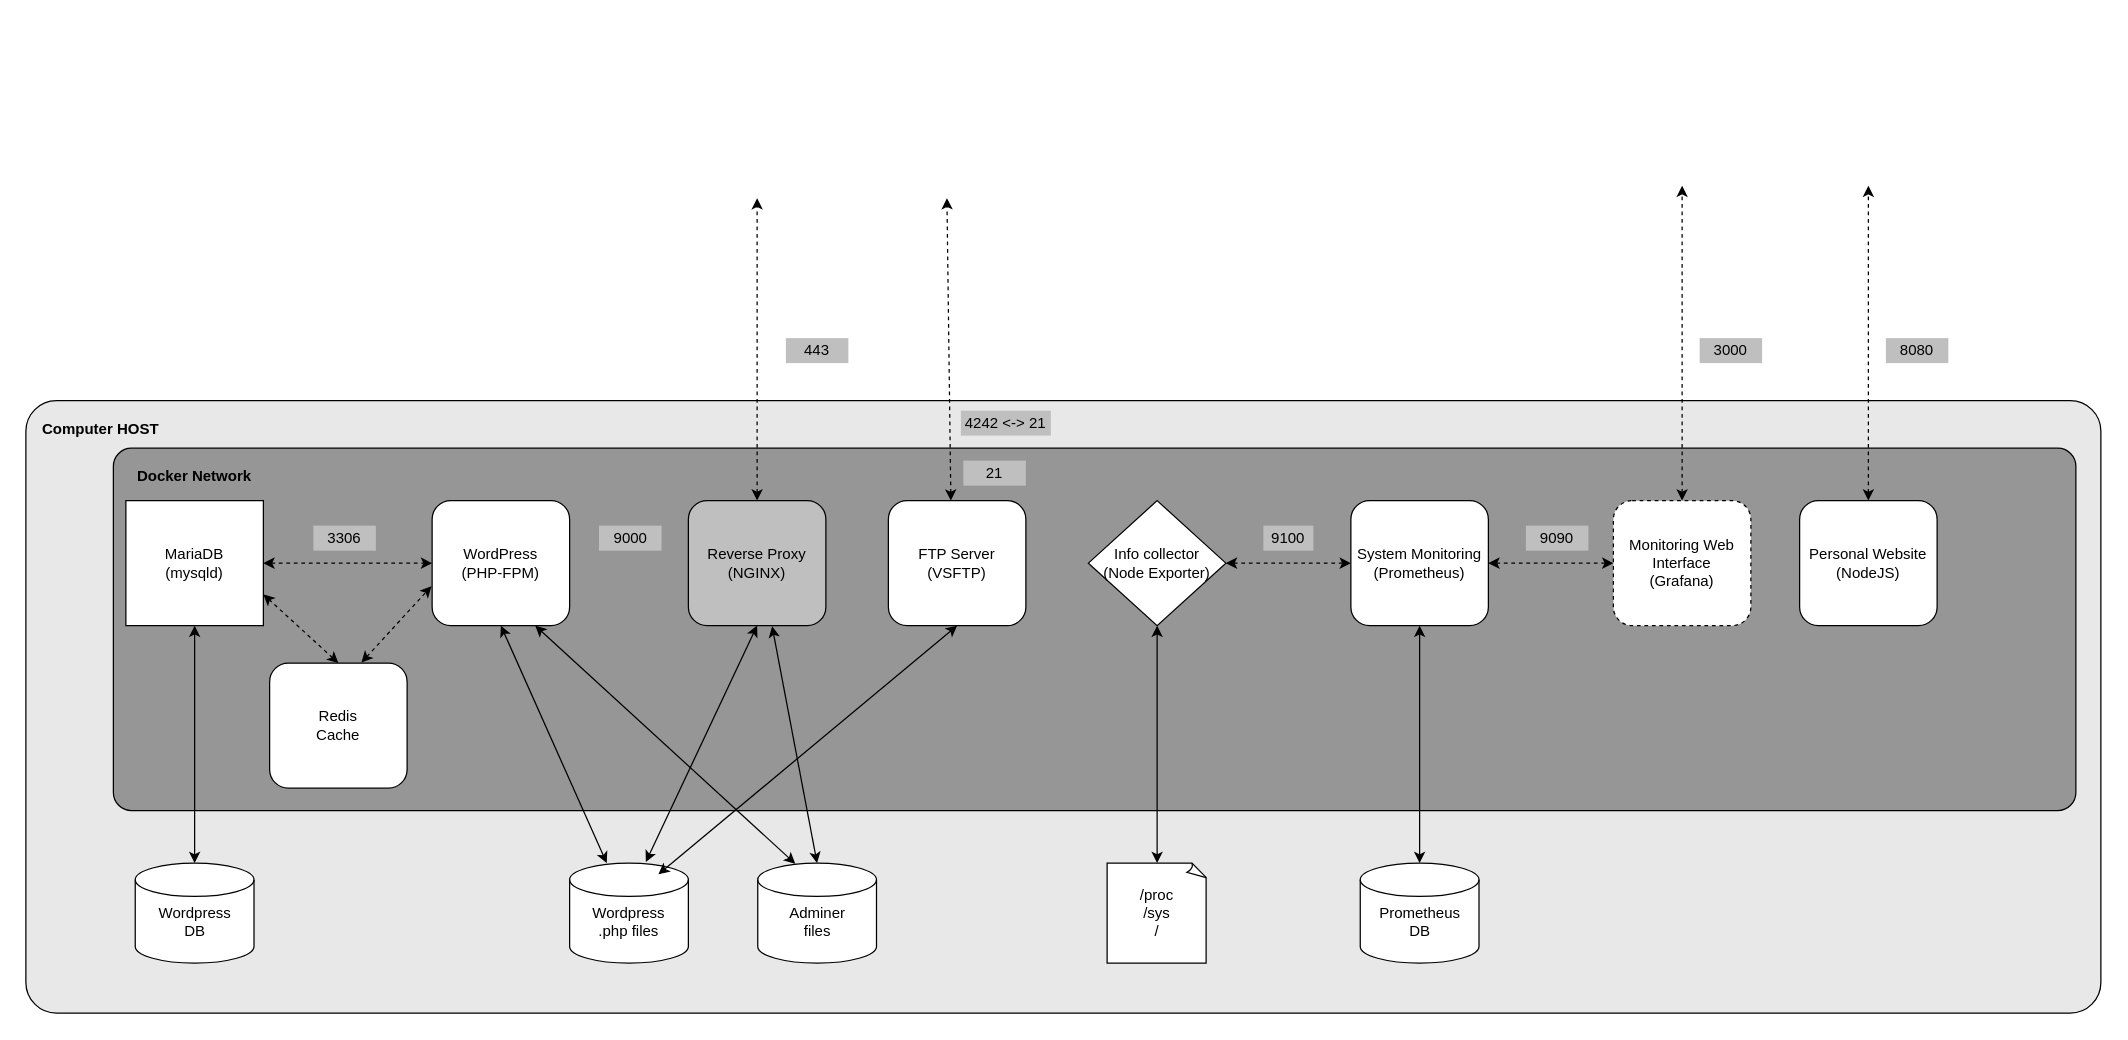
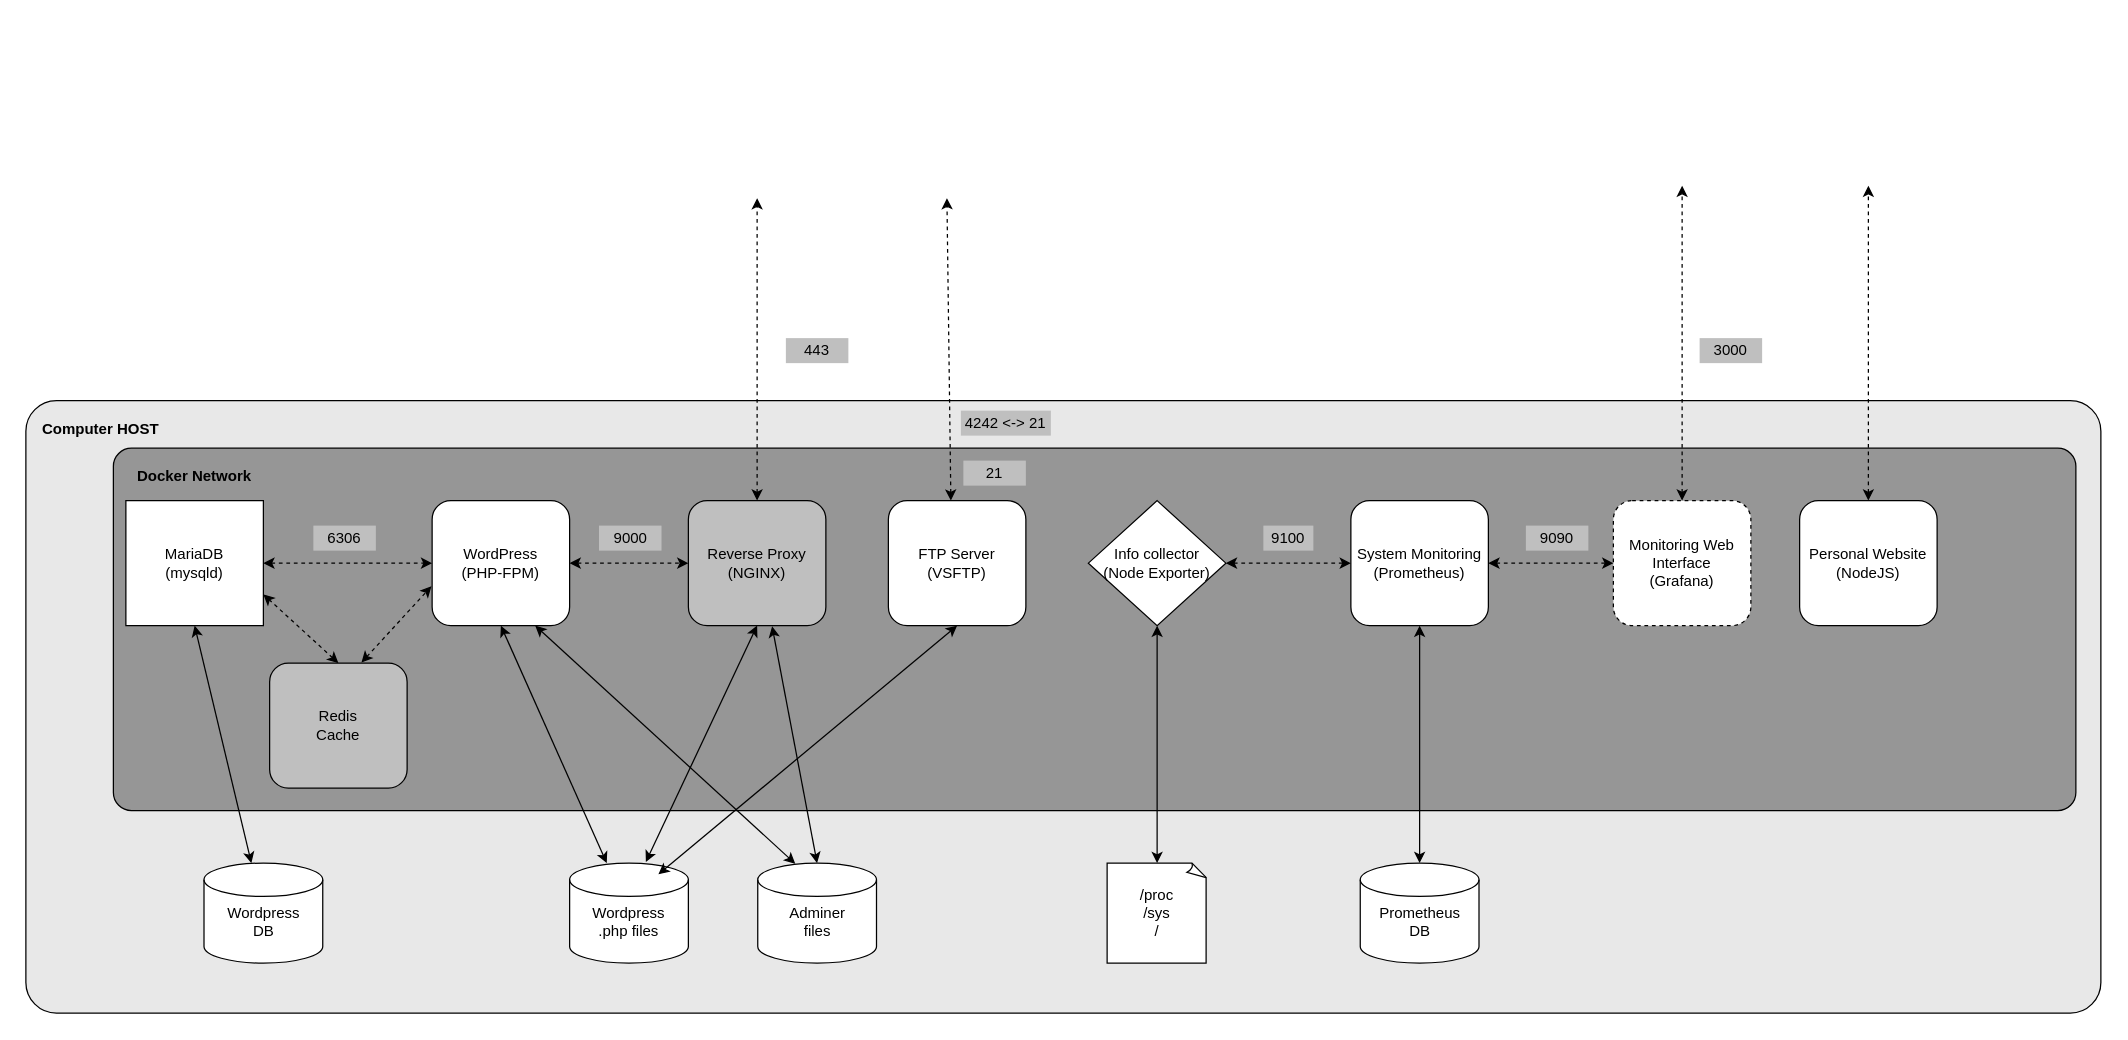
node "8080": removed
node "3306": label "3306" -> "6306"
edge "WordPress (PHP-FPM)" -- "Reverse Proxy (NGINX)": added
node "Redis Cache": fillcolor #ffffff -> #bfbfbf
node "Wordpress DB": moved (194, 913) -> (263, 913)
